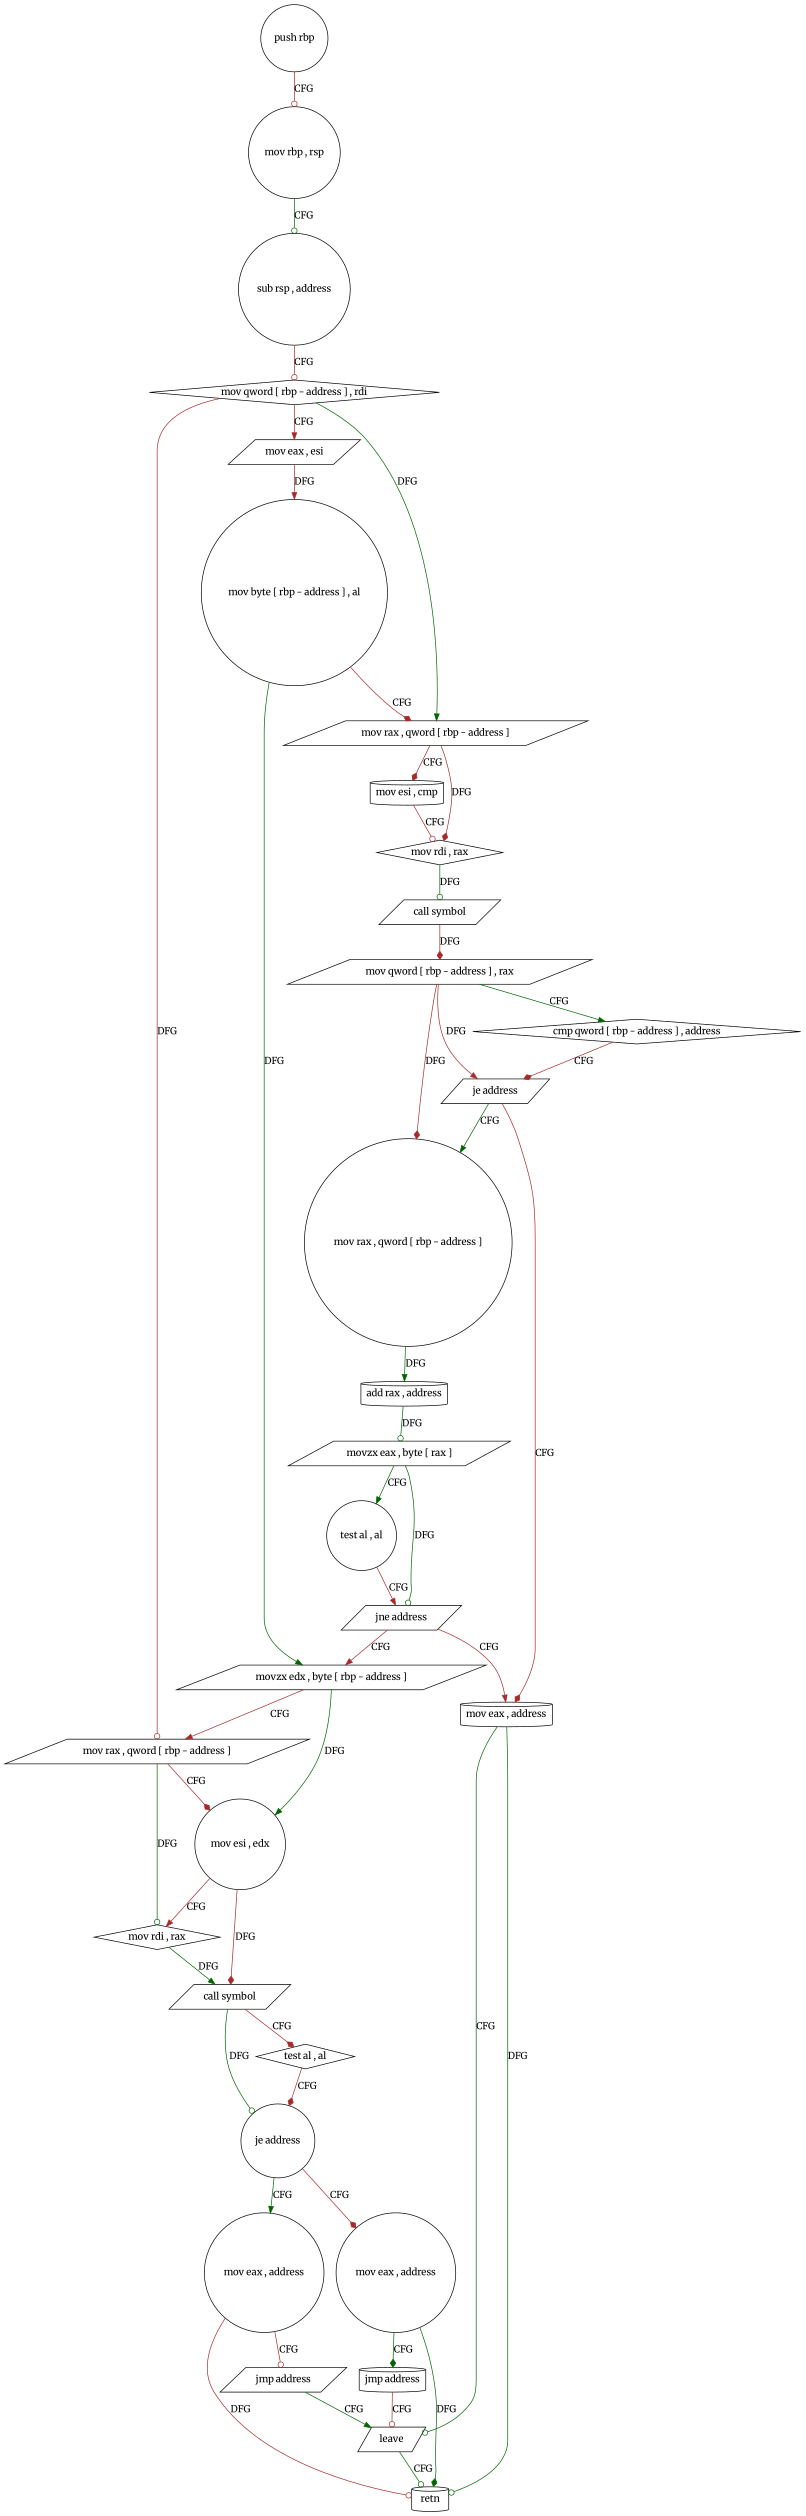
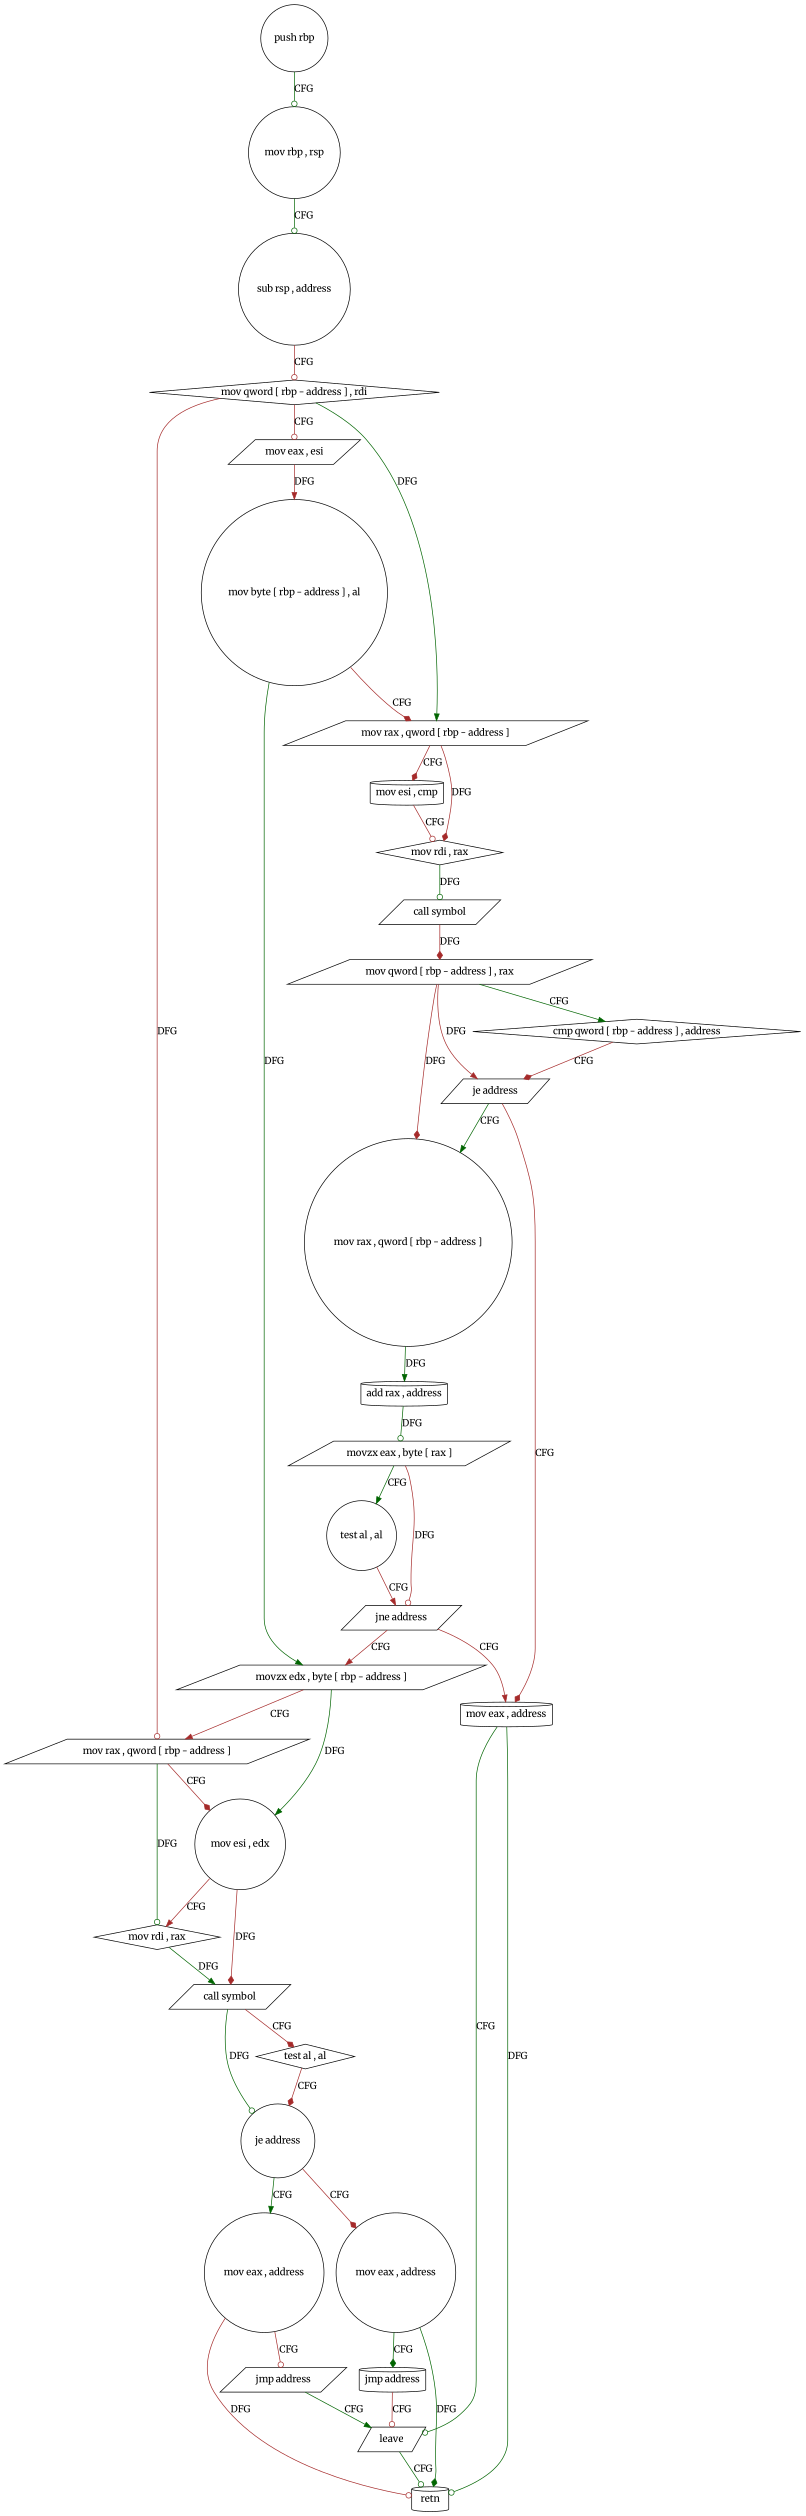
edge "push rbp" -> "mov rbp , rsp": color brown -> darkgreen
edge "mov qword [ rbp - address ] , rdi" -> "mov eax , esi": arrowhead normal -> odot
edge "movzx eax , byte [ rax ]" -> "jne address": color darkgreen -> brown
